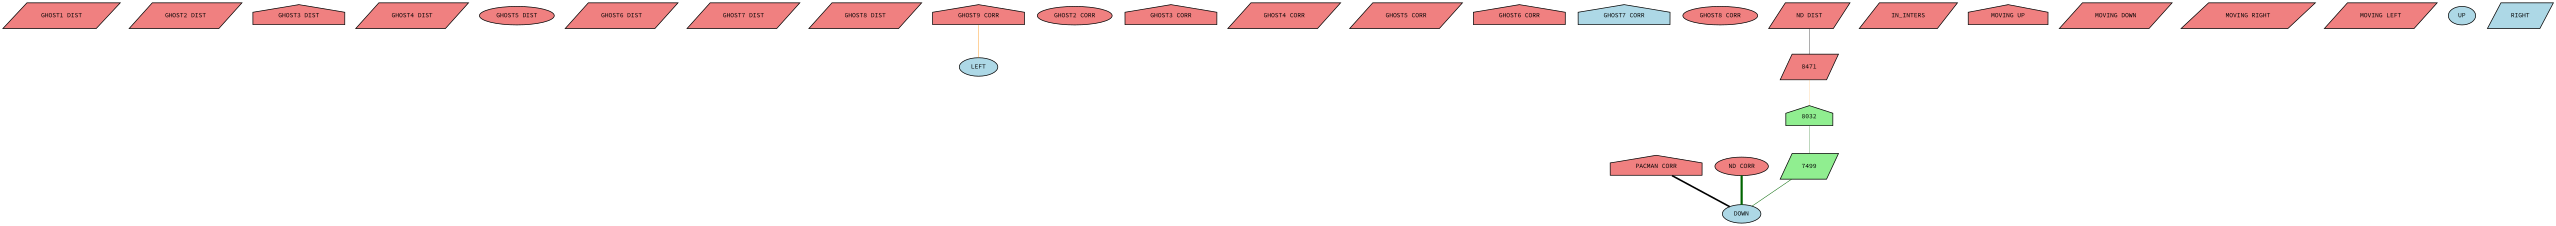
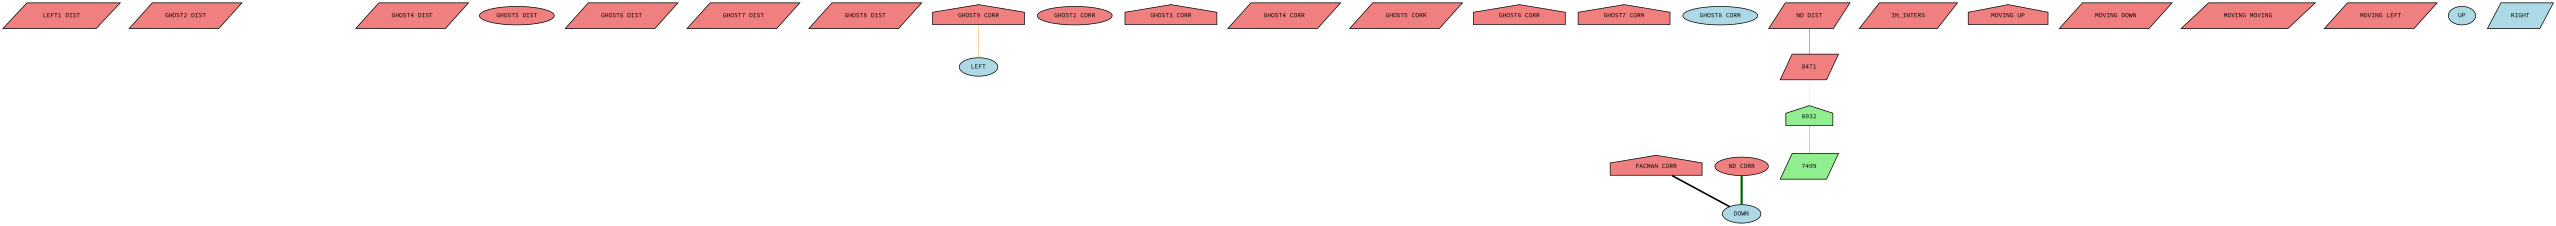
node "GHOST1 DIST": label "GHOST1 DIST" -> "LEFT1 DIST"
node "GHOST3 DIST": removed
node "GHOST7 CORR": fillcolor lightblue -> lightcoral
node "GHOST8 CORR": fillcolor lightcoral -> lightblue
node "MOVING RIGHT": label "MOVING RIGHT" -> "MOVING MOVING"
edge "7499" -- "DOWN": removed
